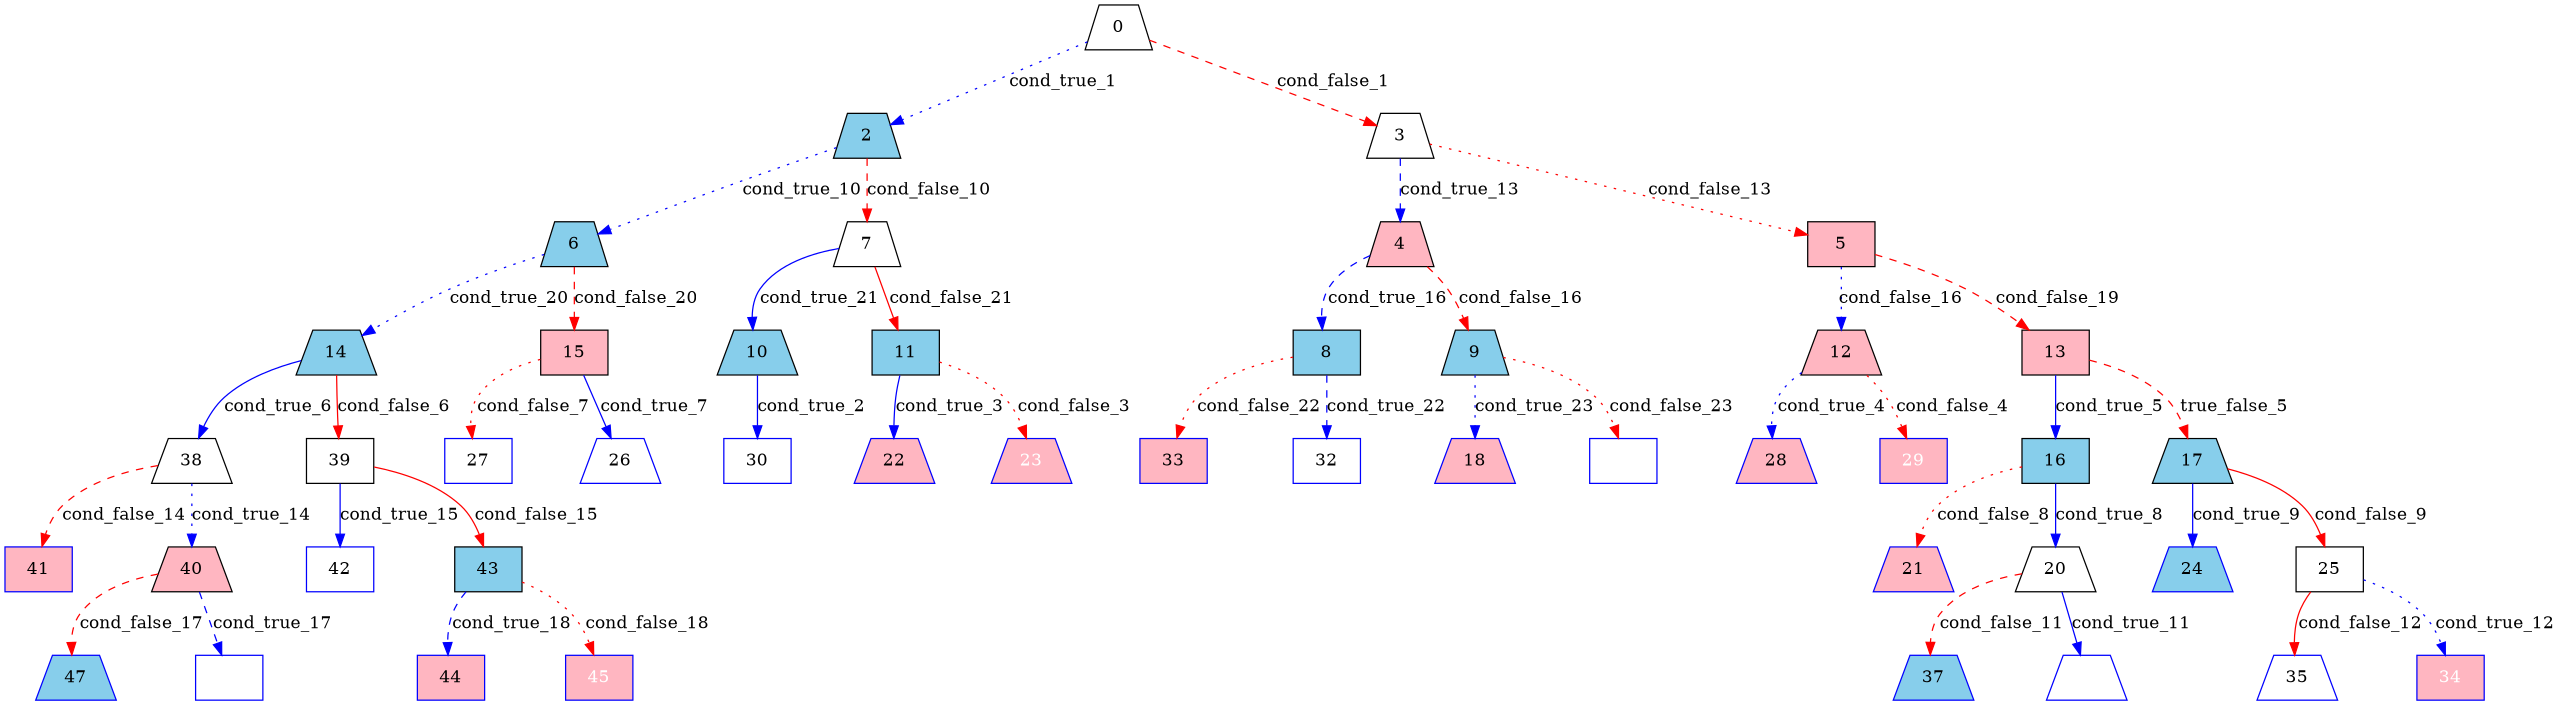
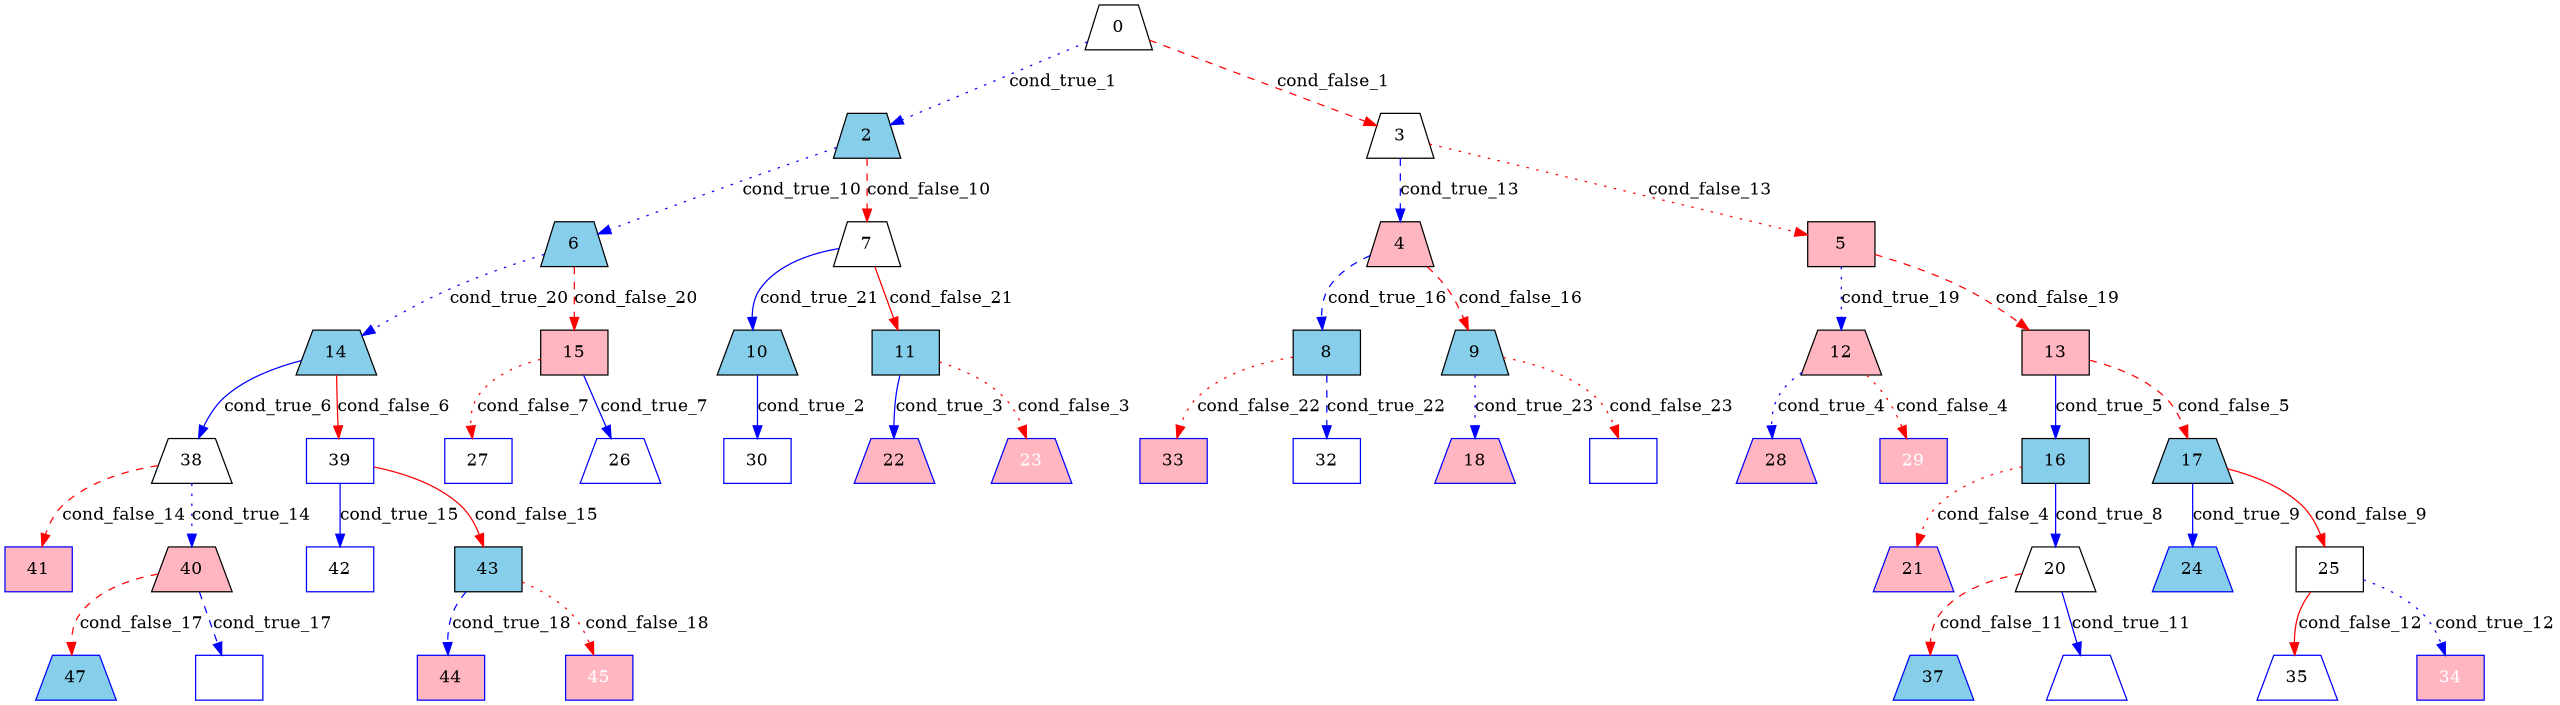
edge "5" -> "12": label "cond_false_16" -> "cond_true_19"
edge "13" -> "17": label "true_false_5" -> "cond_false_5"
node "39": color black -> blue
edge "16" -> "21": label "cond_false_8" -> "cond_false_4"
